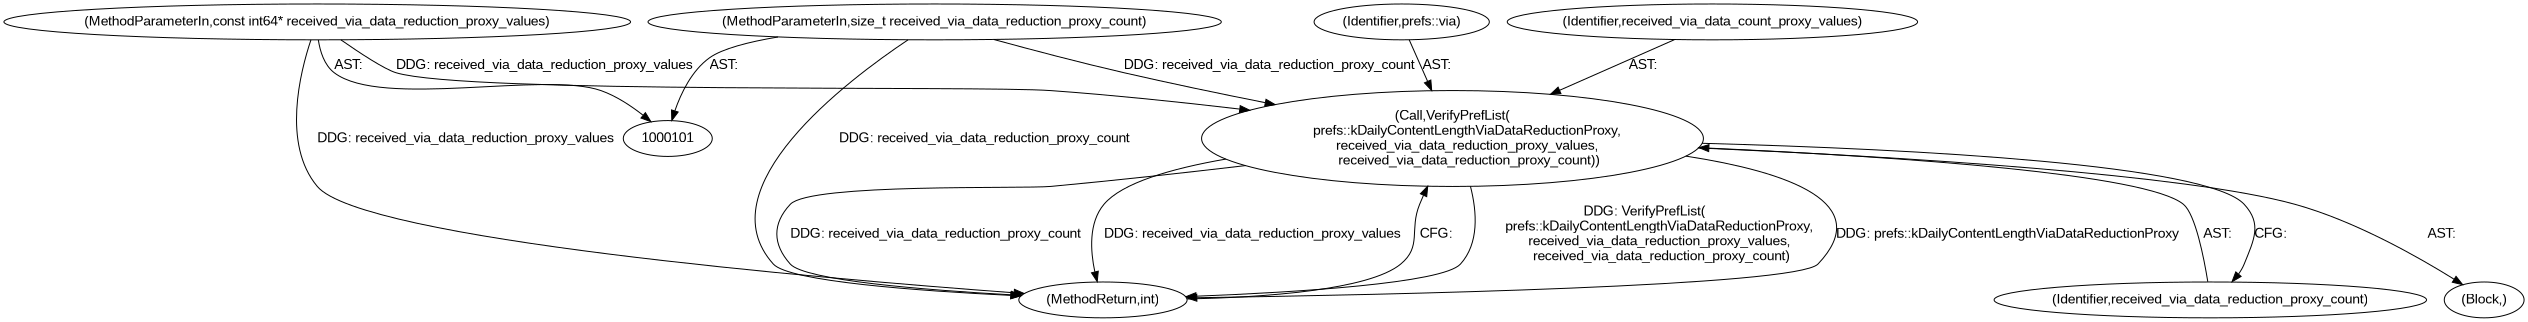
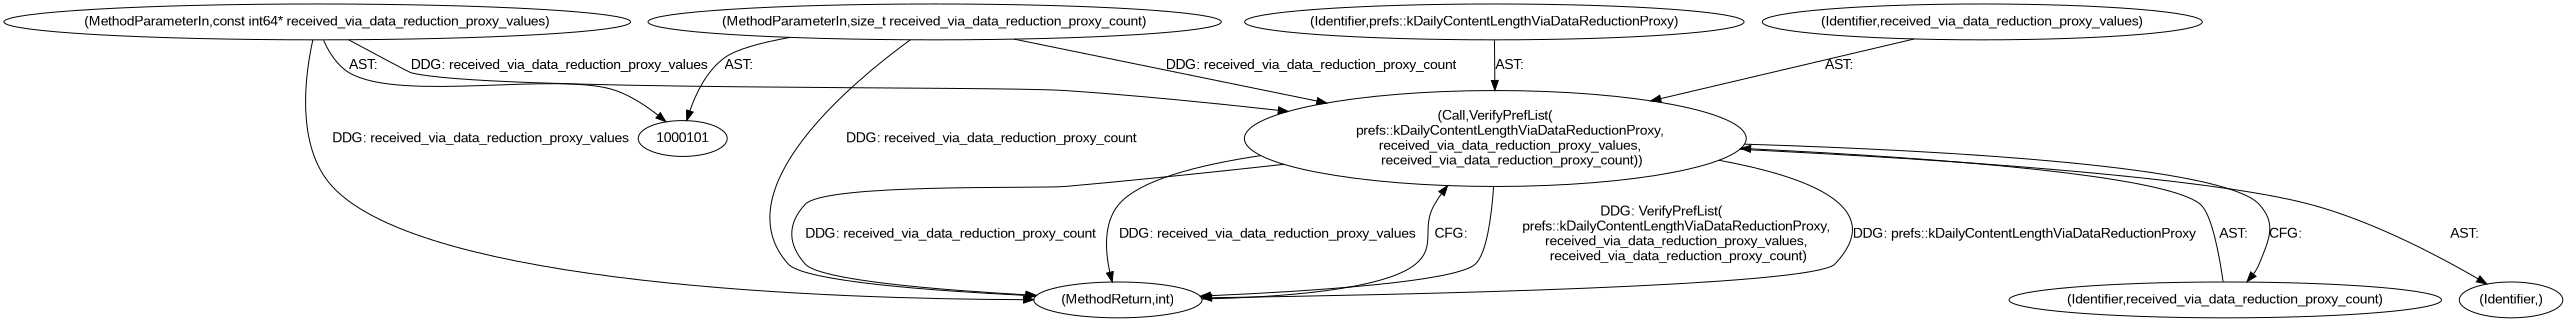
node "(Identifier,prefs::via)": label "(Identifier,prefs::via)" -> "(Identifier,prefs::kDailyContentLengthViaDataReductionProxy)"
node "(Identifier,received_via_data_count_proxy_values)": label "(Identifier,received_via_data_count_proxy_values)" -> "(Identifier,received_via_data_reduction_proxy_values)"
node "(Block,)": label "(Block,)" -> "(Identifier,)"
